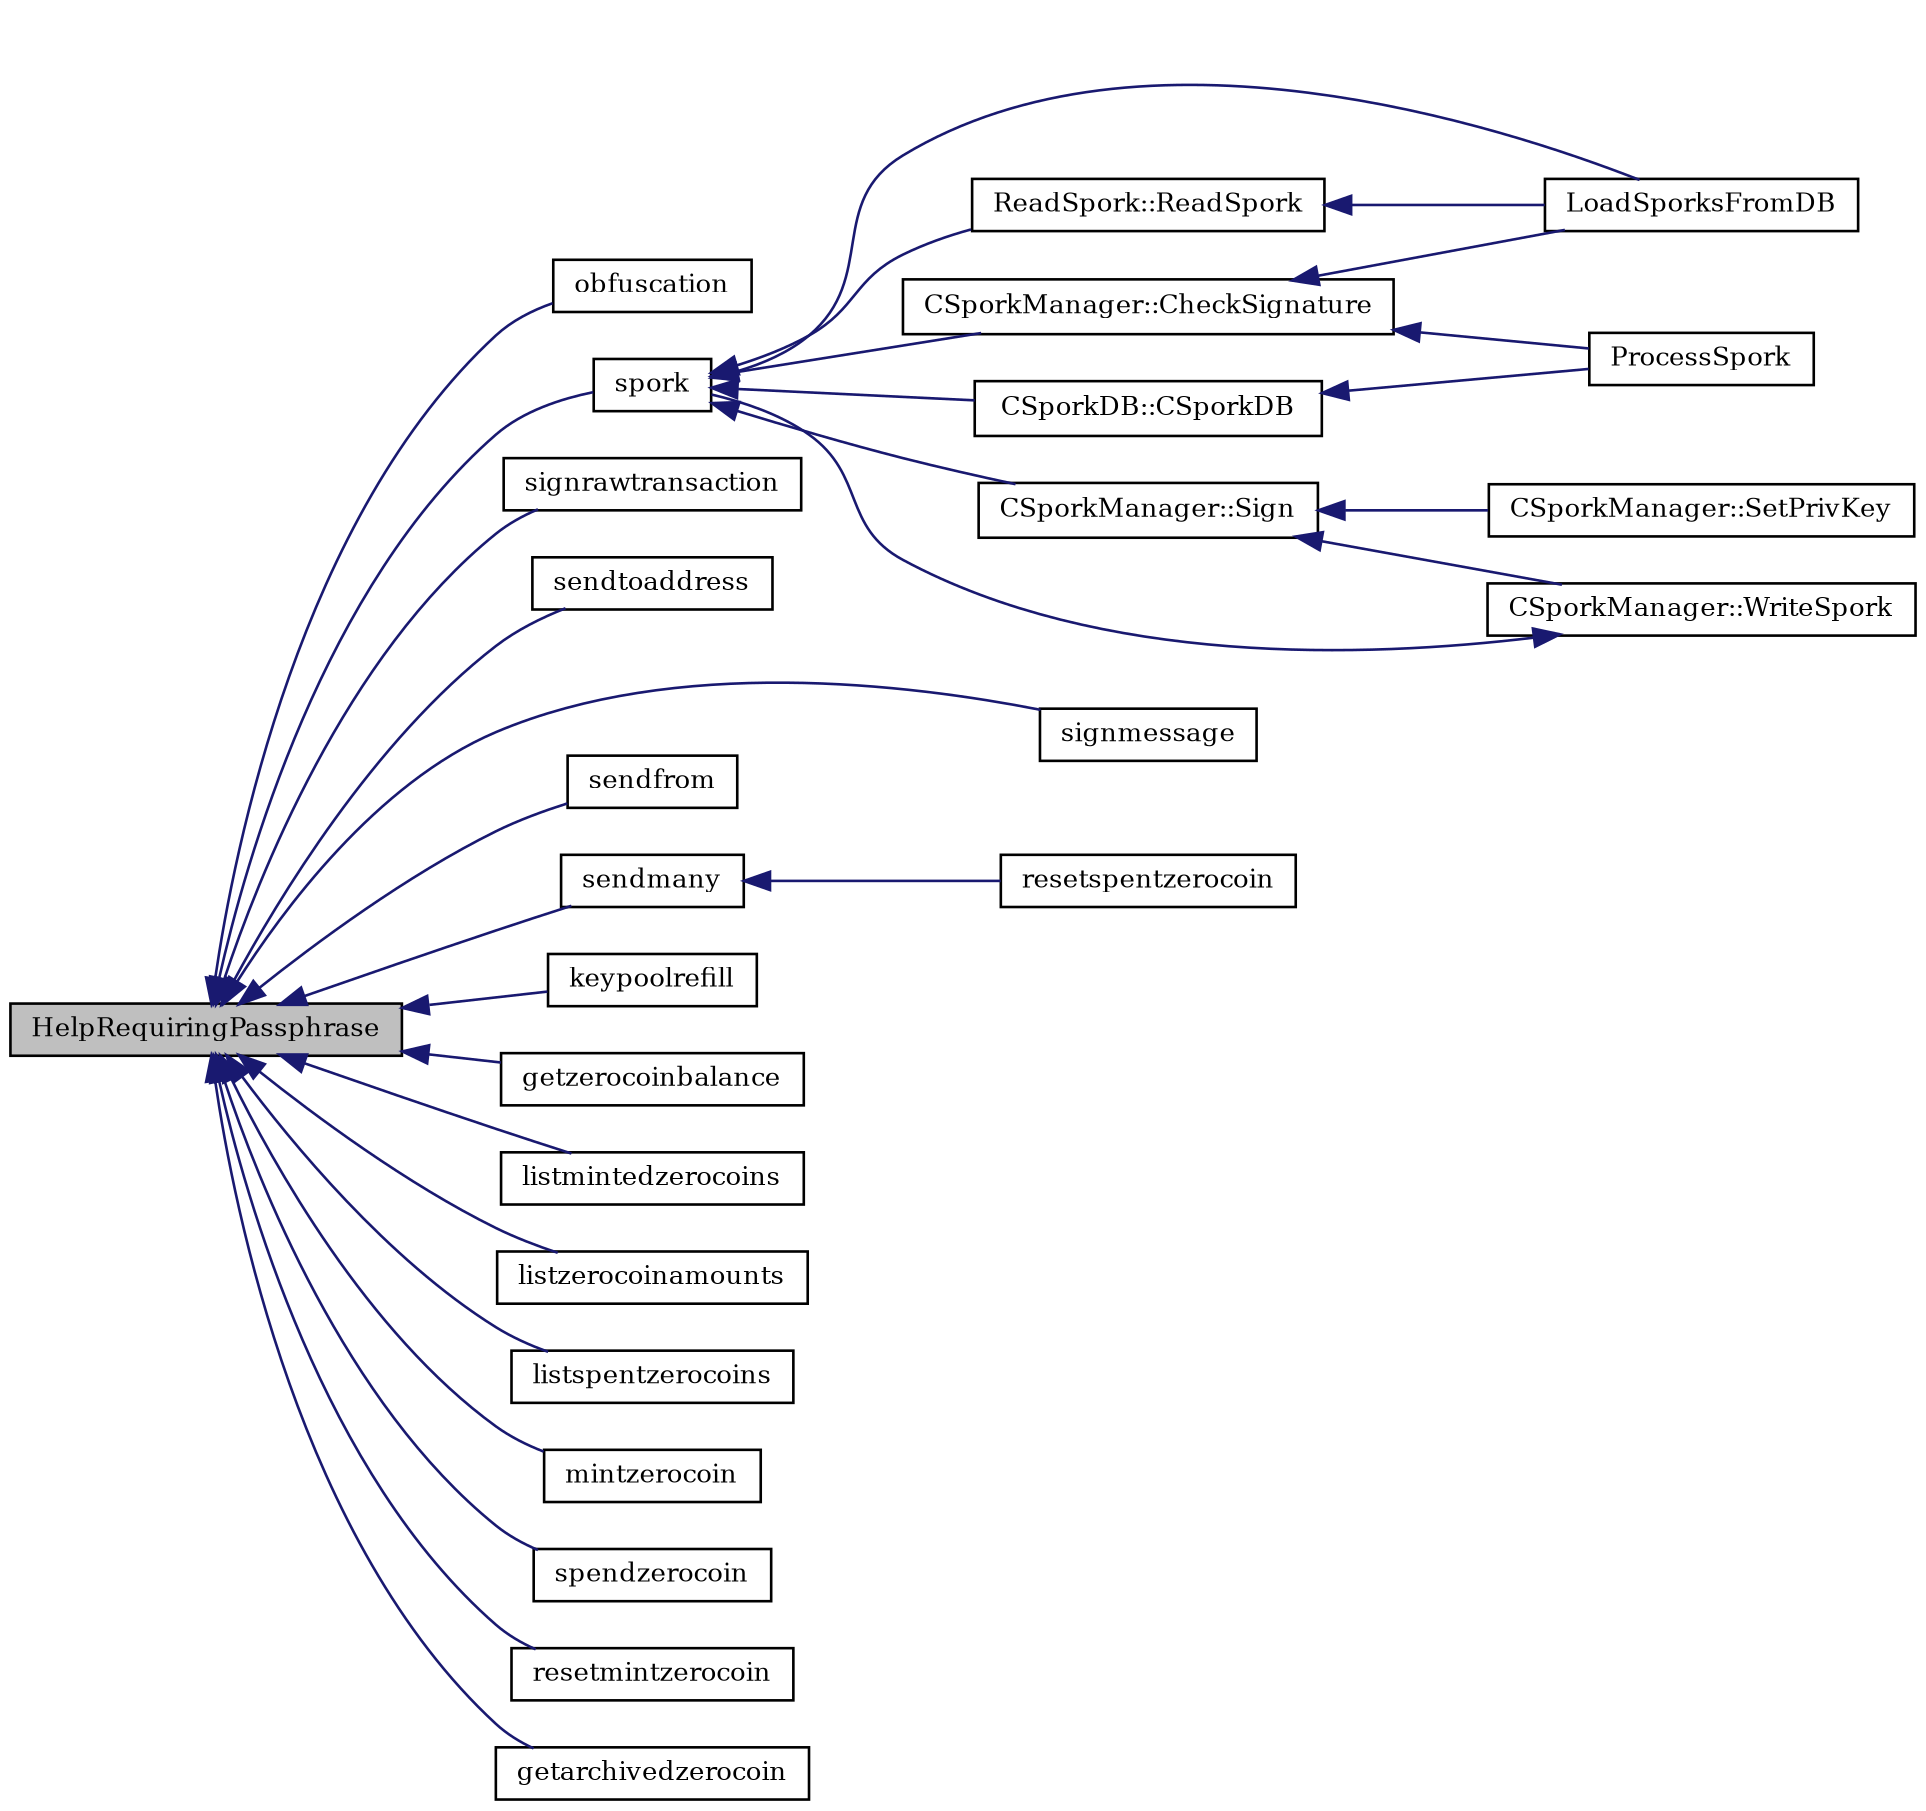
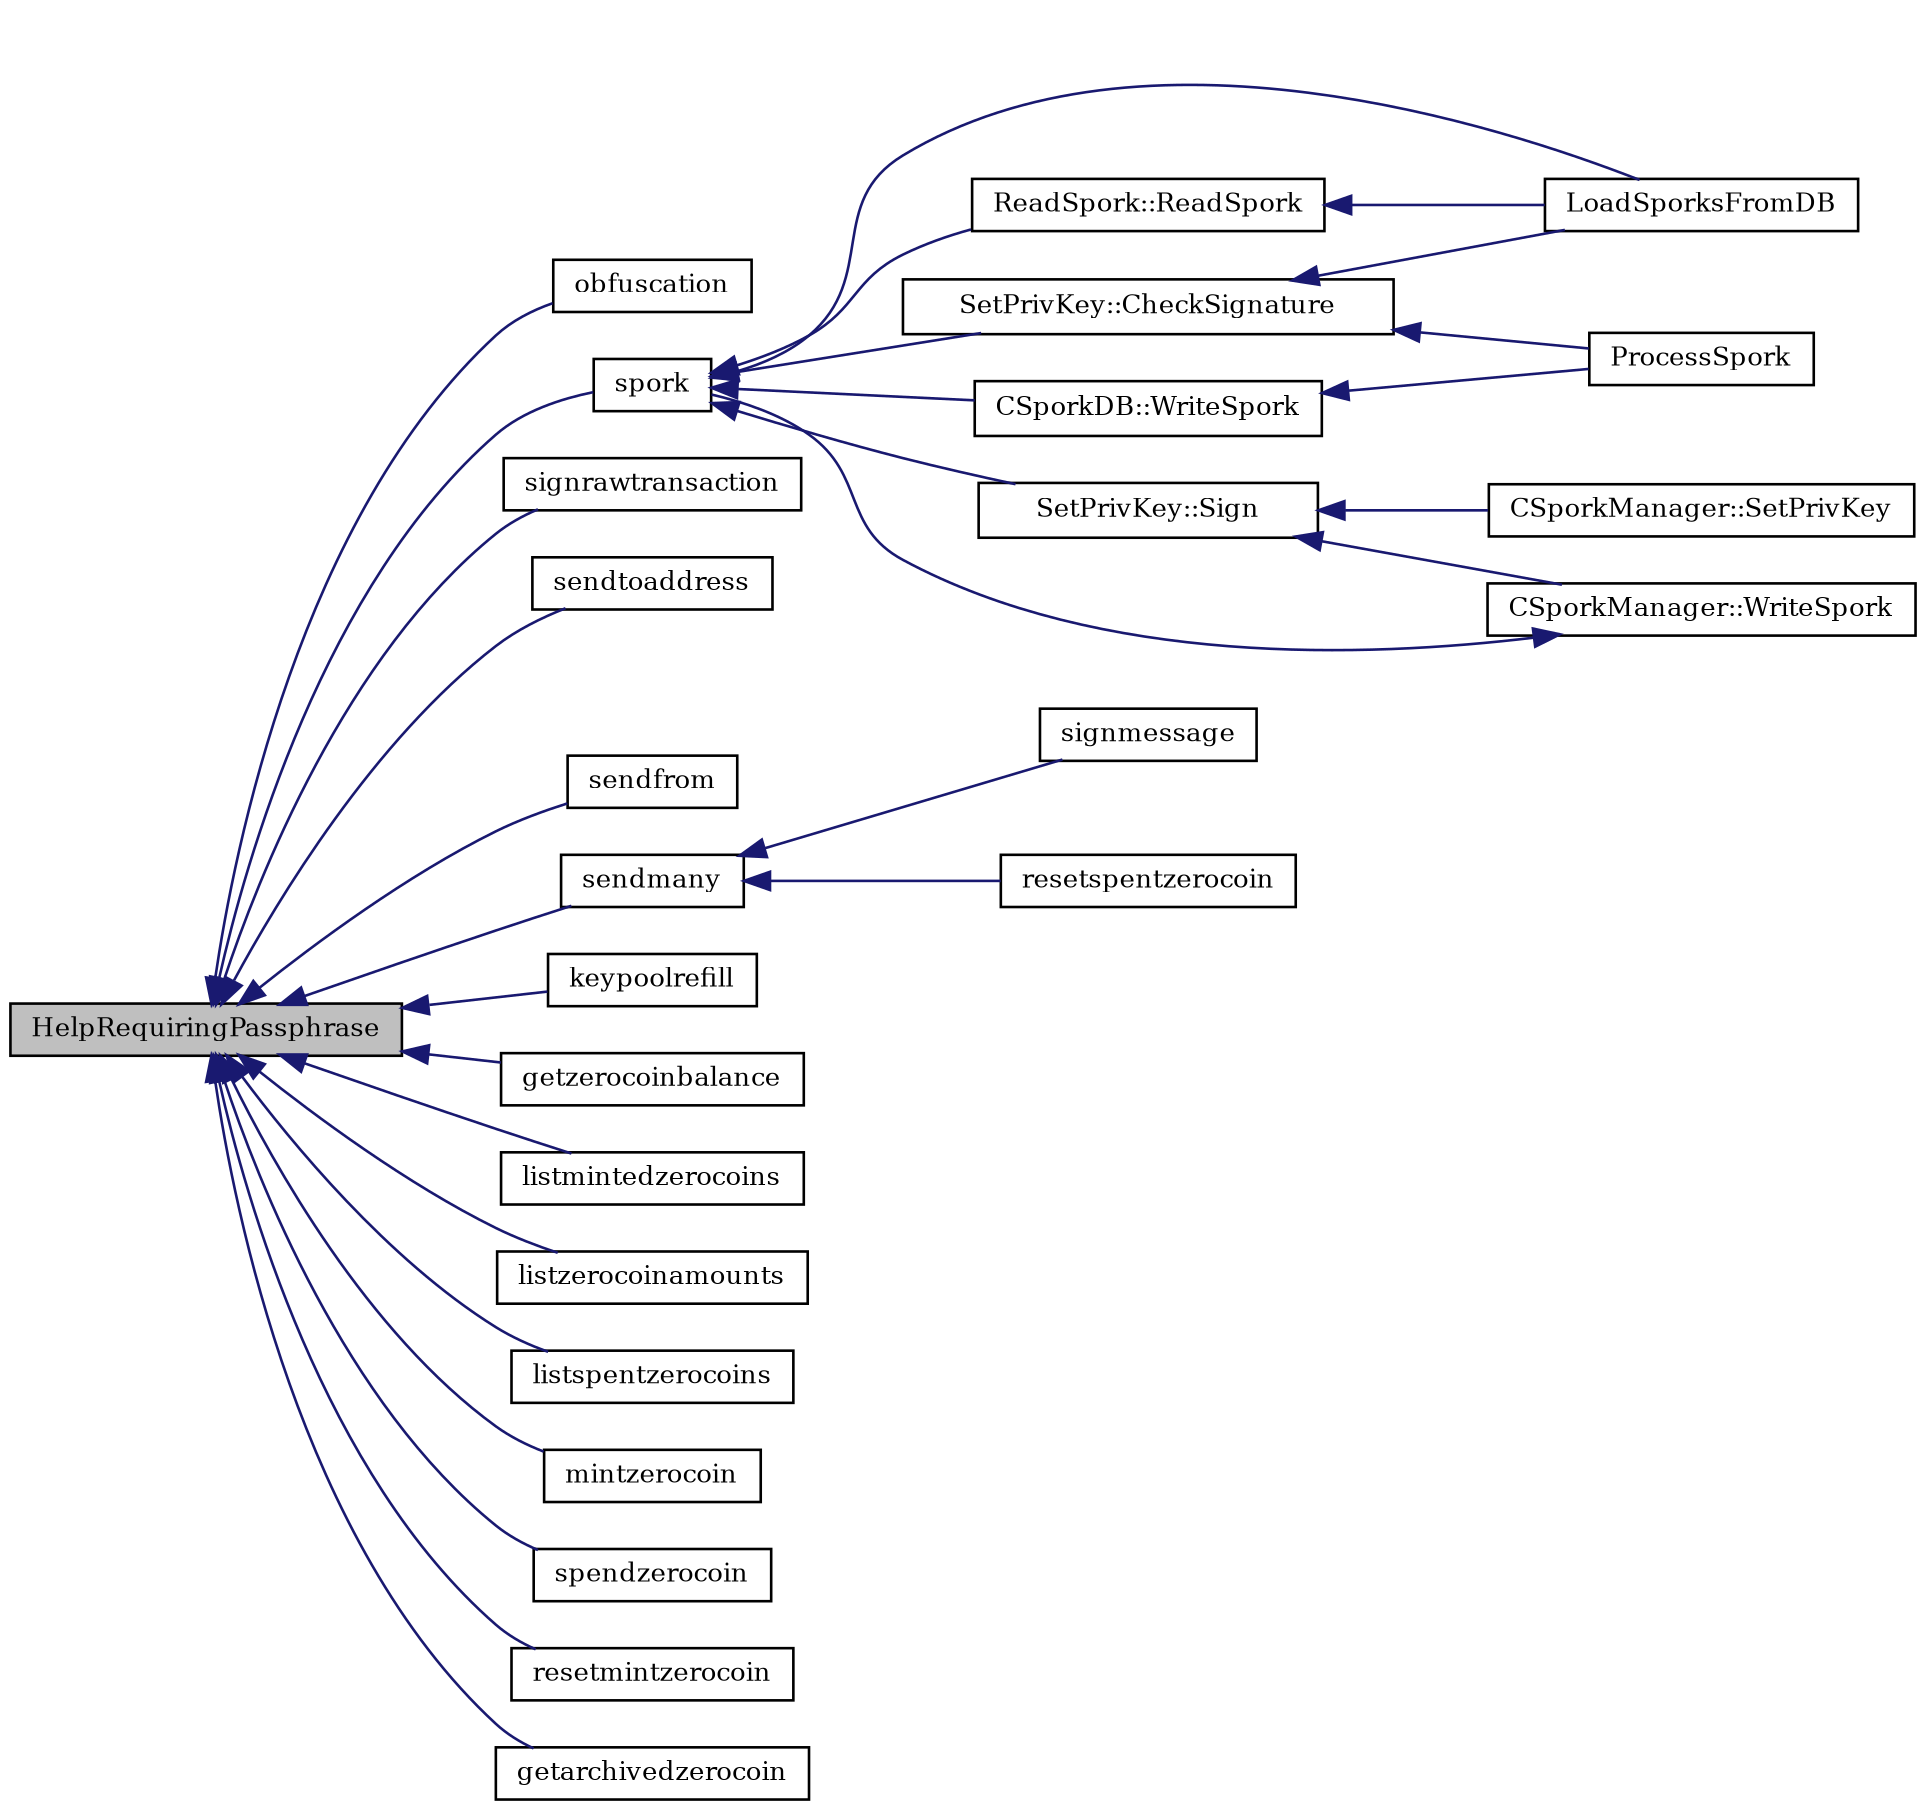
node "CSporkManager::CheckSignature": label "CSporkManager::CheckSignature" -> "SetPrivKey::CheckSignature"
node "CSporkDB::CSporkDB": label "CSporkDB::CSporkDB" -> "CSporkDB::WriteSpork"
node "CSporkManager::Sign": label "CSporkManager::Sign" -> "SetPrivKey::Sign"
edge "signmessage" -> "HelpRequiringPassphrase": now "signmessage" -> "sendmany"
